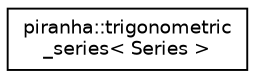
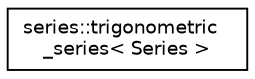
node "piranha::trigonometric _series< Series >": label "piranha::trigonometric _series< Series >" -> "series::trigonometric _series< Series >"
